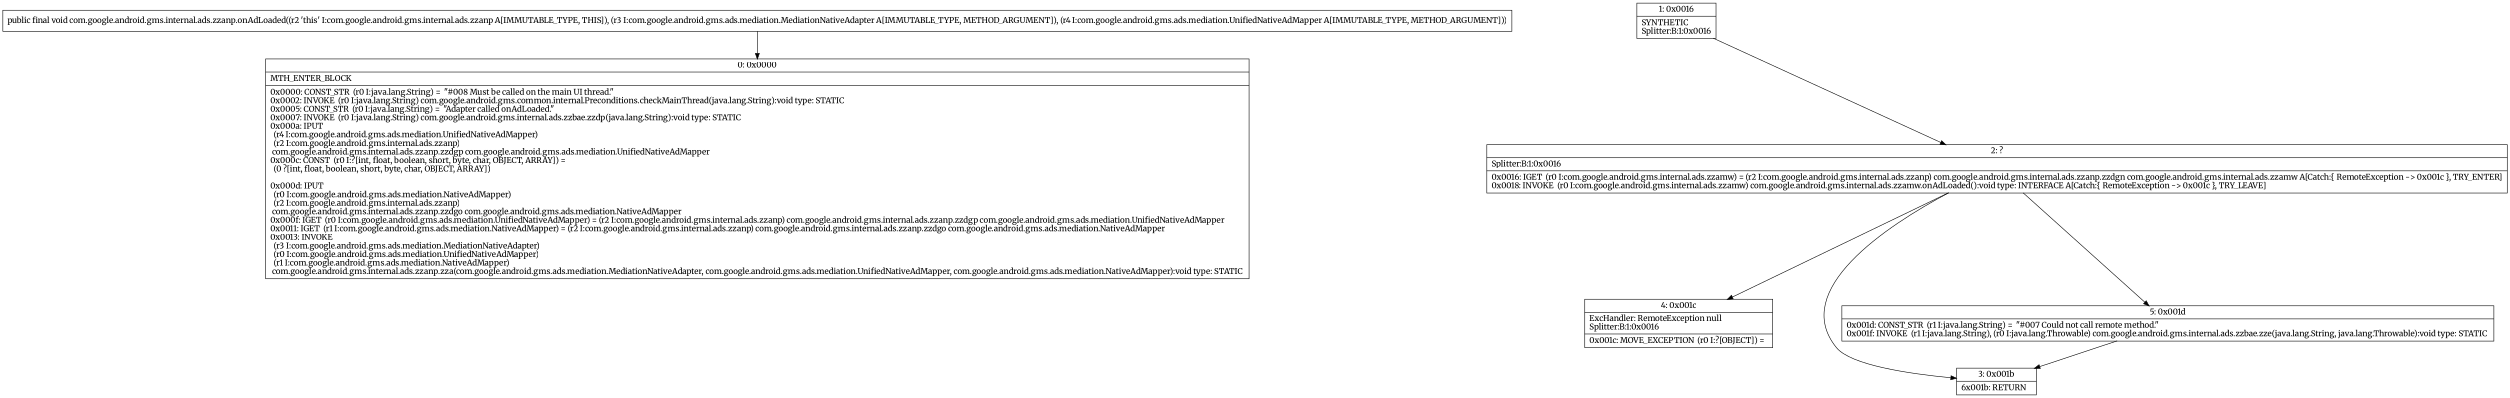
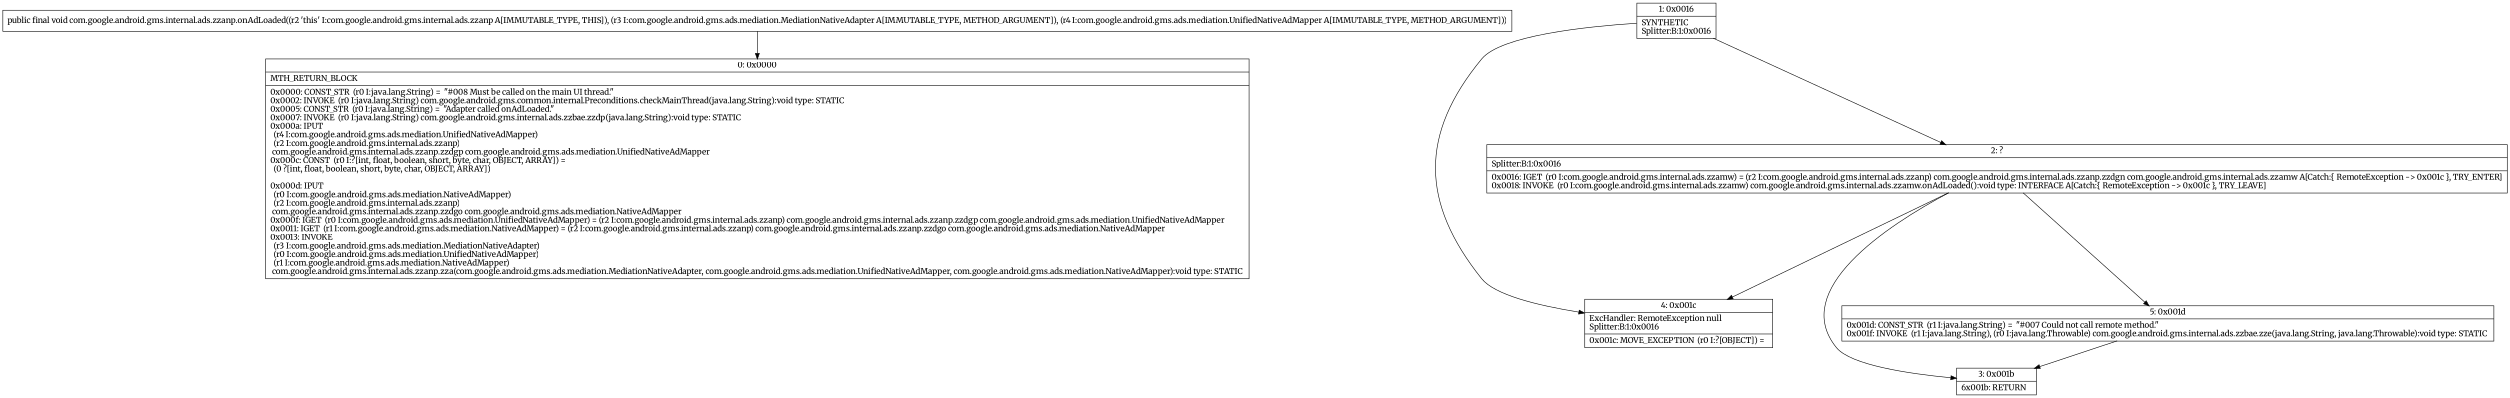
node "0: 0x0000": text "MTH_ENTER_BLOCK" -> "MTH_RETURN_BLOCK"
edge "1: 0x0016" -> "4: 0x001c": added
